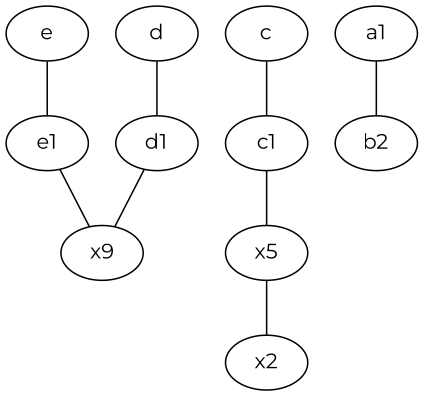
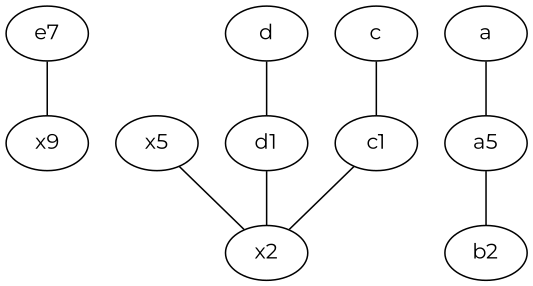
node "e": removed
node "a1": label "a1" -> "a5"
node "a": added
node "e1": label "e1" -> "e7"
edge "d1" -- "x9": now "d1" -- "x2"
edge "c1" -- "x5": now "c1" -- "x2"
